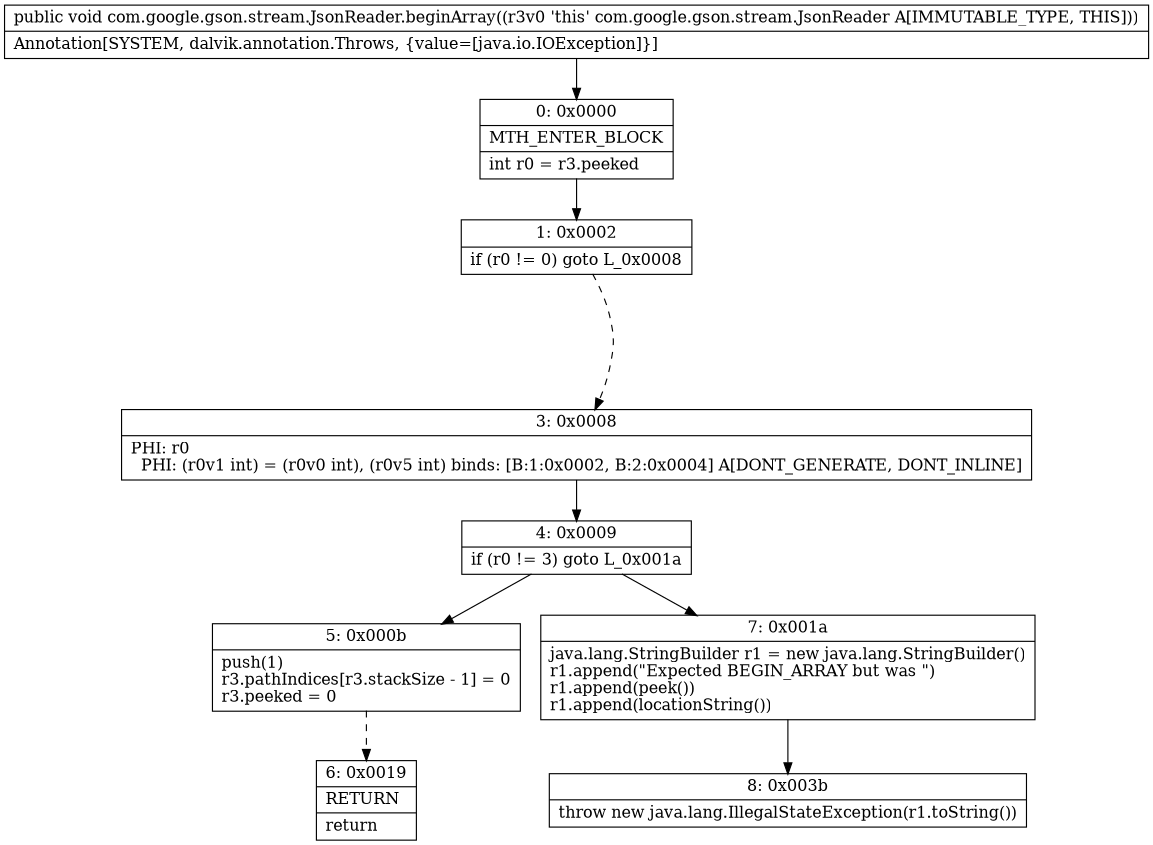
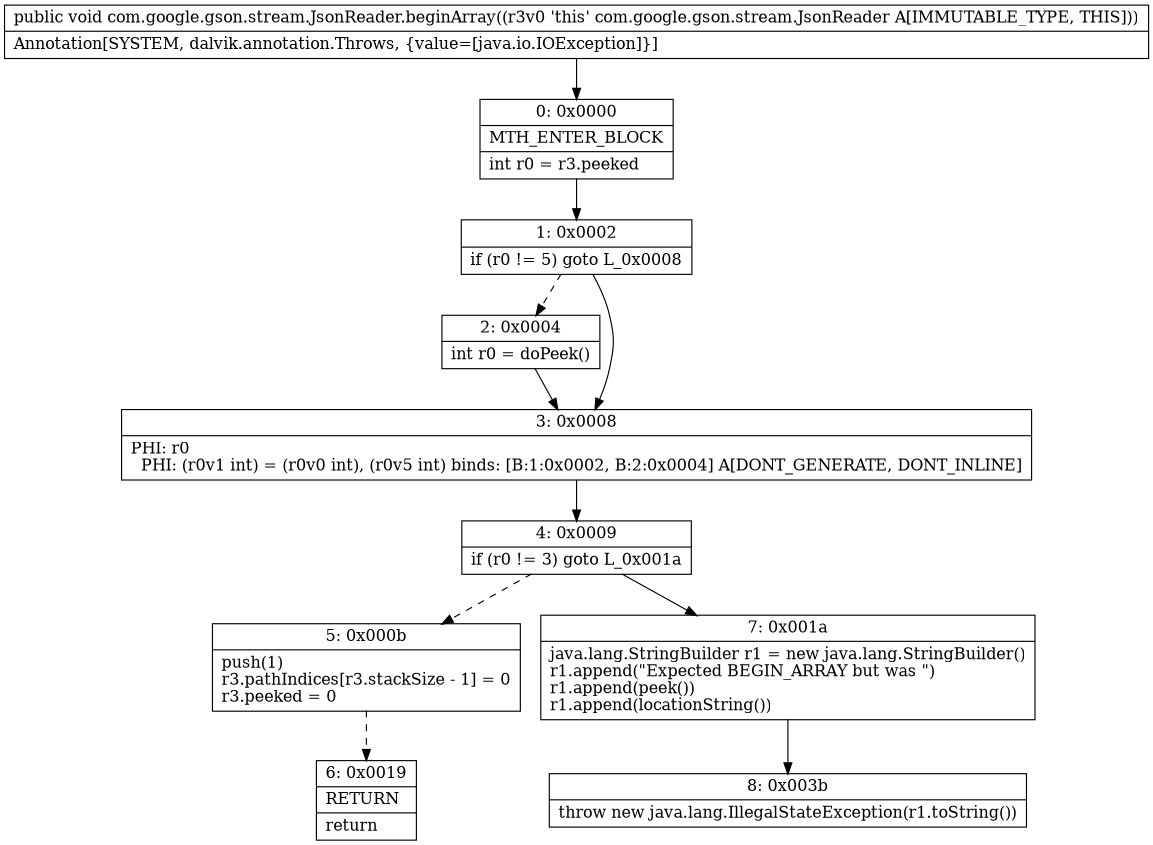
node "1: 0x0002": text "if (r0 != 0) goto L_0x0008" -> "if (r0 != 5) goto L_0x0008"
edge "1: 0x0002" -> "3: 0x0008": style dashed -> solid
node "2: 0x0004": added
edge "4: 0x0009" -> "5: 0x000b": style solid -> dashed
